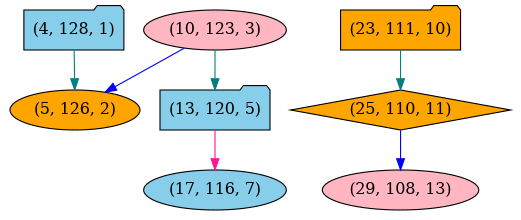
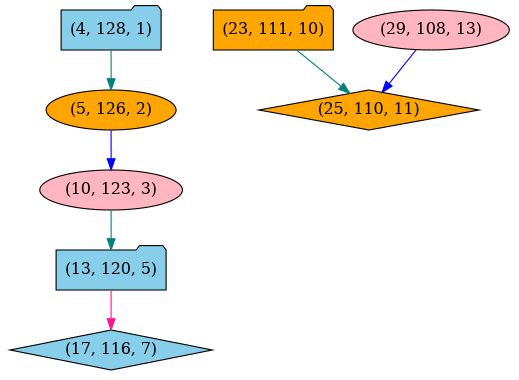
edge "(10, 123, 3)" -> "(5, 126, 2)": reversed
edge "(25, 110, 11)" -> "(29, 108, 13)": reversed
node "(17, 116, 7)": shape ellipse -> diamond
